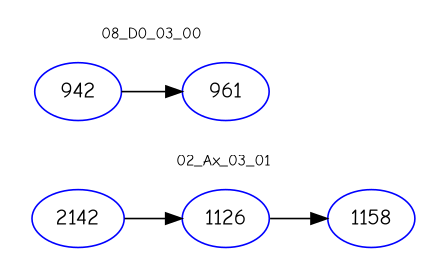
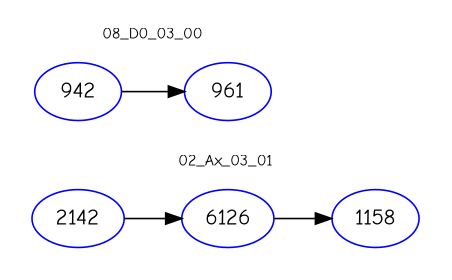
node "1126": label "1126" -> "6126"
